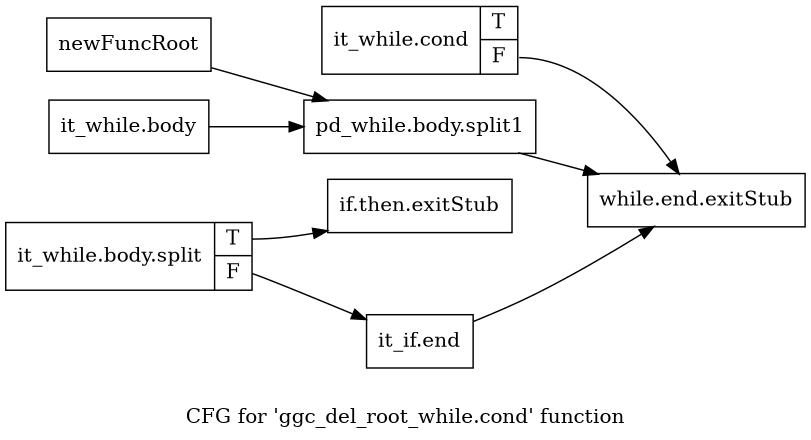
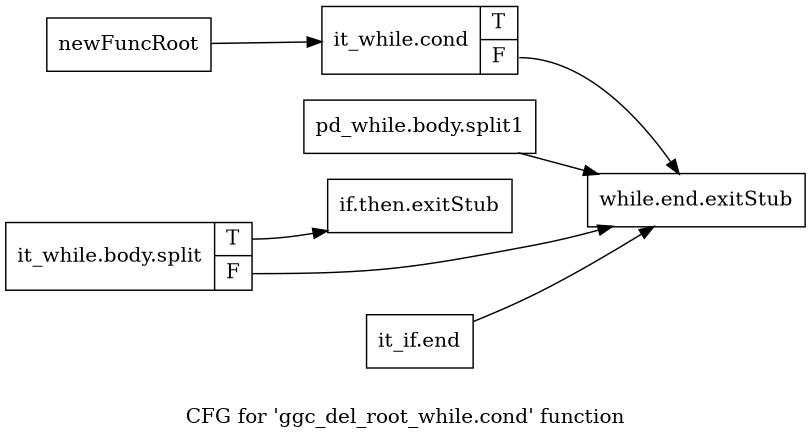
edge "newFuncRoot" -> "pd_while.body.split1": now "newFuncRoot" -> "it_while.cond"
node "it_while.body": removed
edge "it_while.body.split" -> "it_if.end": now "it_while.body.split" -> "while.end.exitStub"
